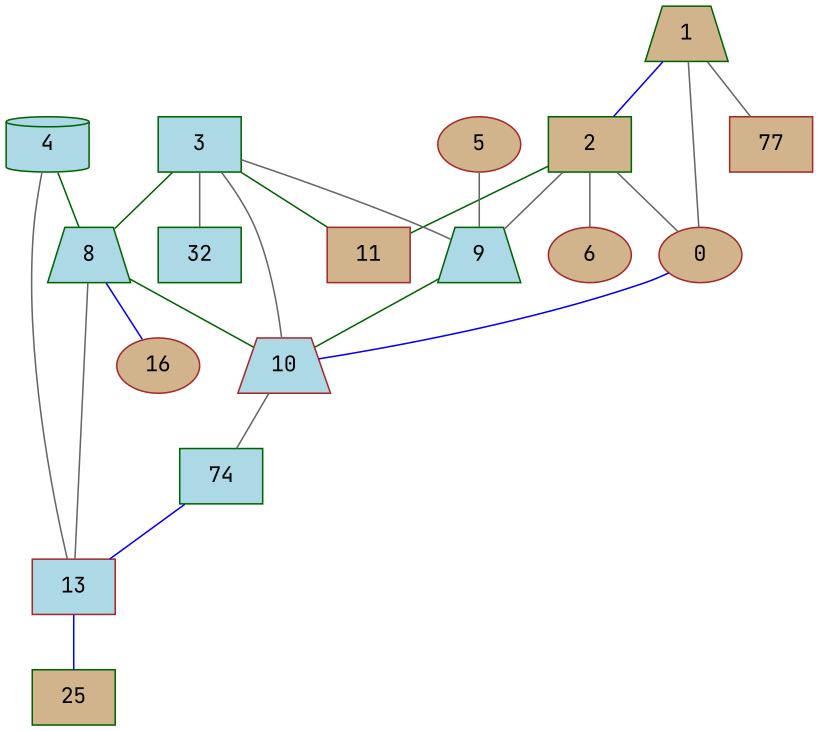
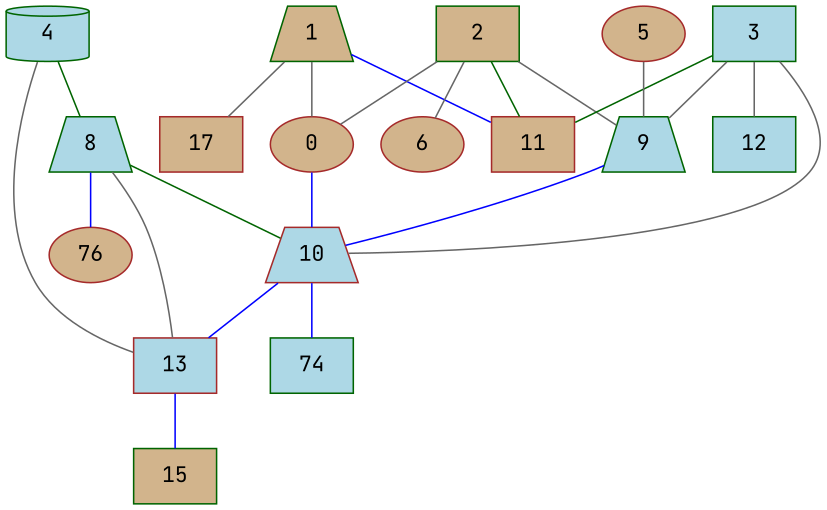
edge "1" -- "2": now "1" -- "11"
node "77": label "77" -> "17"
edge "3" -- "8": removed
node "32": label "32" -> "12"
edge "9" -- "10": color darkgreen -> blue
node "16": label "16" -> "76"
edge "10" -- "74": color gray40 -> blue
edge "74" -- "13": now "10" -- "13"
node "25": label "25" -> "15"
